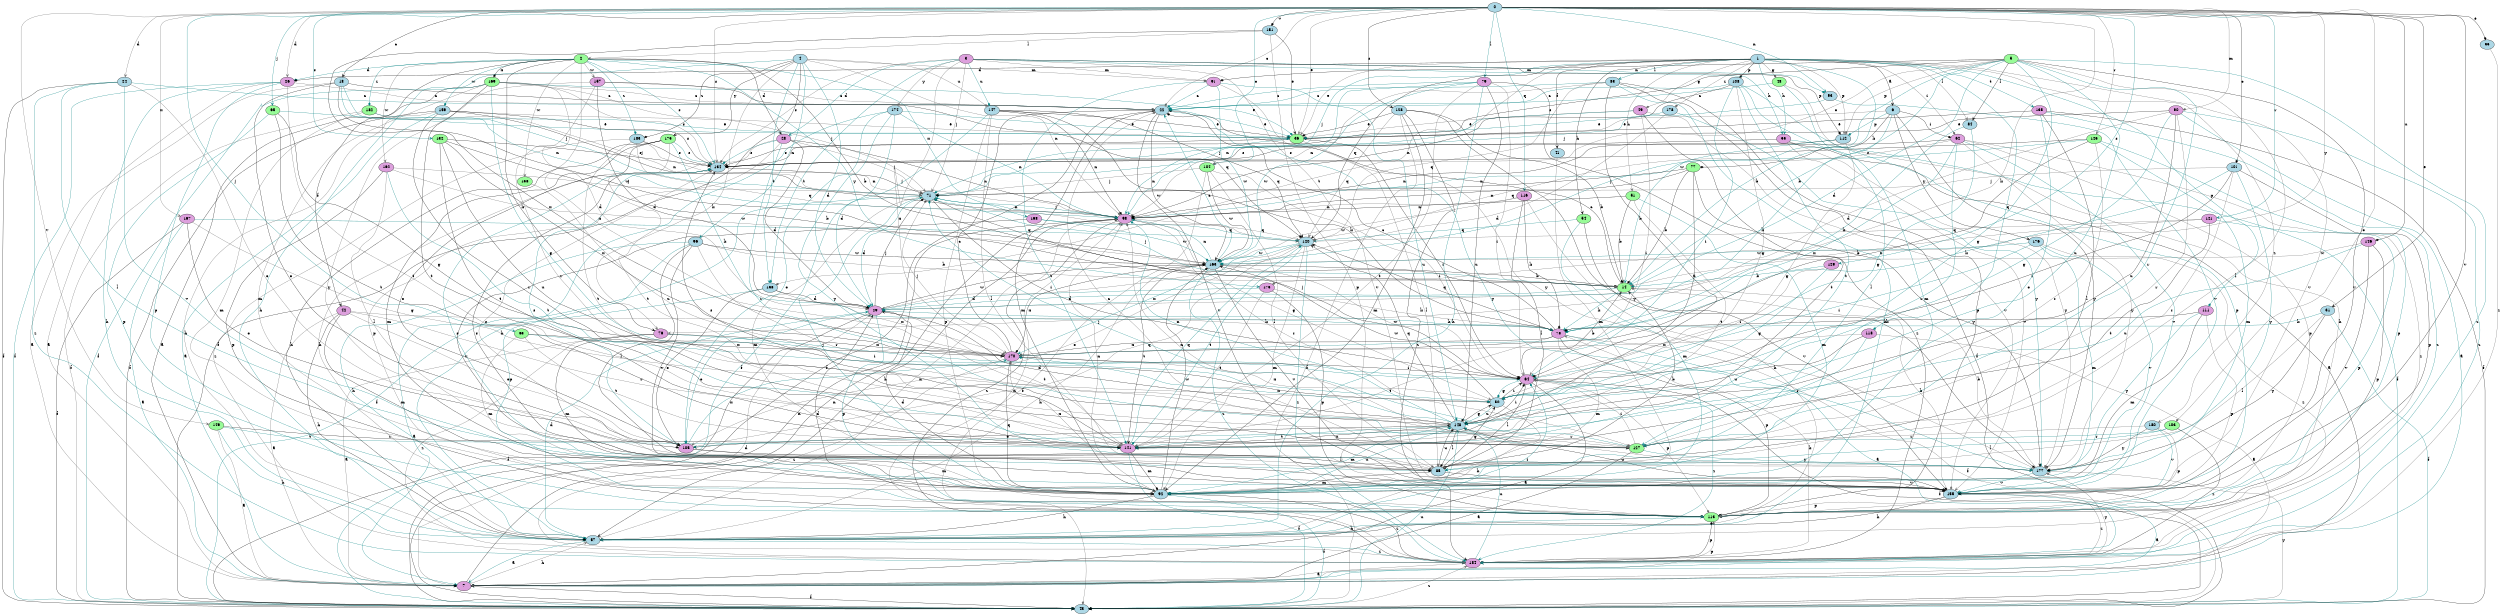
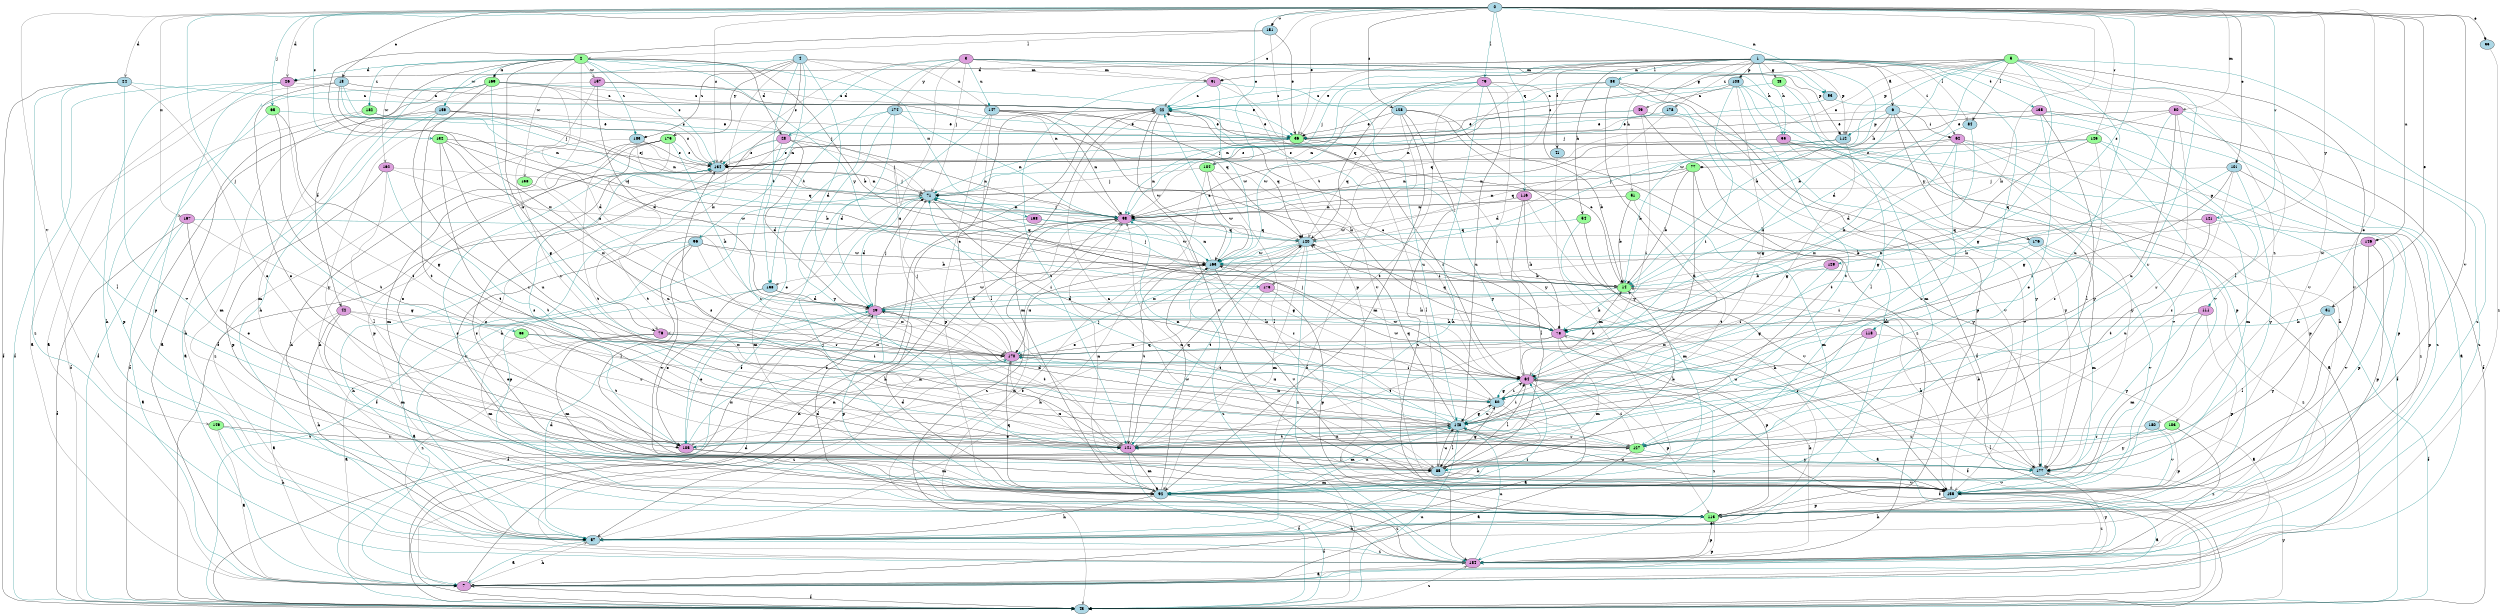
edge "141" -> "120": color teal -> black
